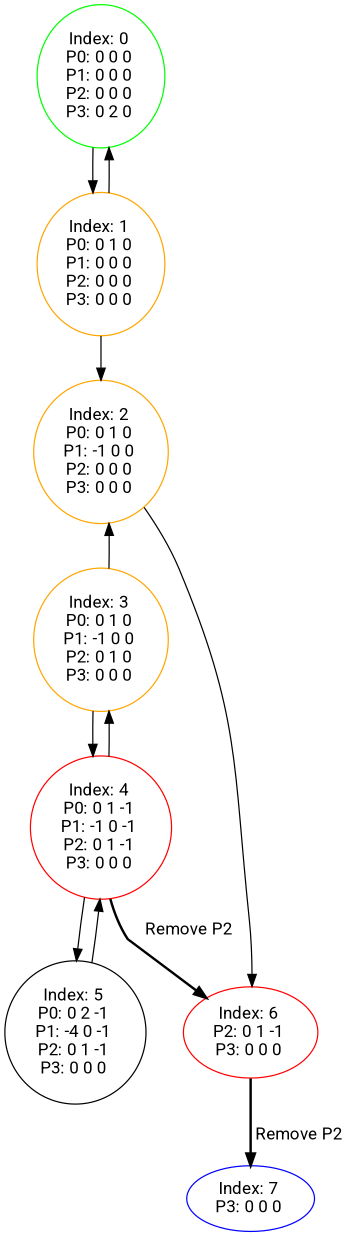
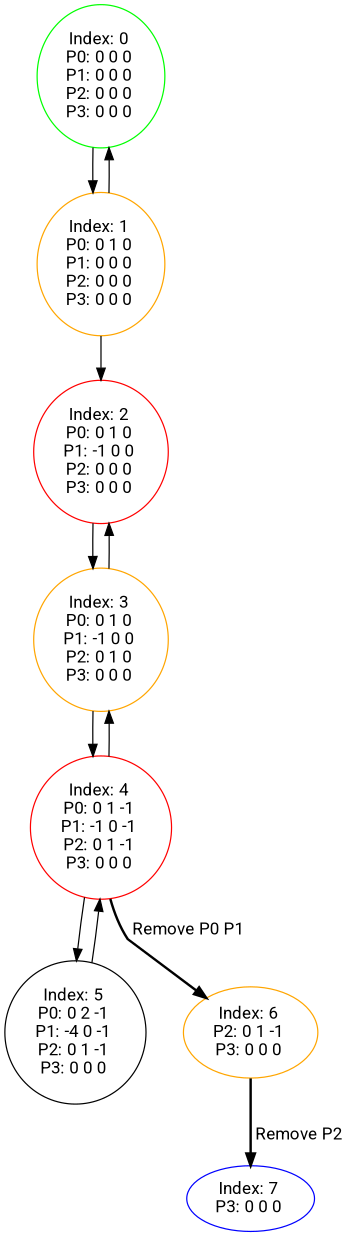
node "Index: 0 P0: 0 0 0 P1: 0 0 0 P2: 0 0 0 P3: 0 2 0": label "Index: 0 P0: 0 0 0 P1: 0 0 0 P2: 0 0 0 P3: 0 2 0" -> "Index: 0 P0: 0 0 0 P1: 0 0 0 P2: 0 0 0 P3: 0 0 0"
node "Index: 2 P0: 0 1 0 P1: -1 0 0 P2: 0 0 0 P3: 0 0 0": color orange -> red
edge "Index: 2 P0: 0 1 0 P1: -1 0 0 P2: 0 0 0 P3: 0 0 0" -> "Index: 6 P2: 0 1 -1 P3: 0 0 0": now "Index: 2 P0: 0 1 0 P1: -1 0 0 P2: 0 0 0 P3: 0 0 0" -> "Index: 3 P0: 0 1 0 P1: -1 0 0 P2: 0 1 0 P3: 0 0 0"
edge "Index: 4 P0: 0 1 -1 P1: -1 0 -1 P2: 0 1 -1 P3: 0 0 0" -> "Index: 6 P2: 0 1 -1 P3: 0 0 0": label " Remove P2 " -> " Remove P0 P1 "
node "Index: 6 P2: 0 1 -1 P3: 0 0 0": color red -> orange
